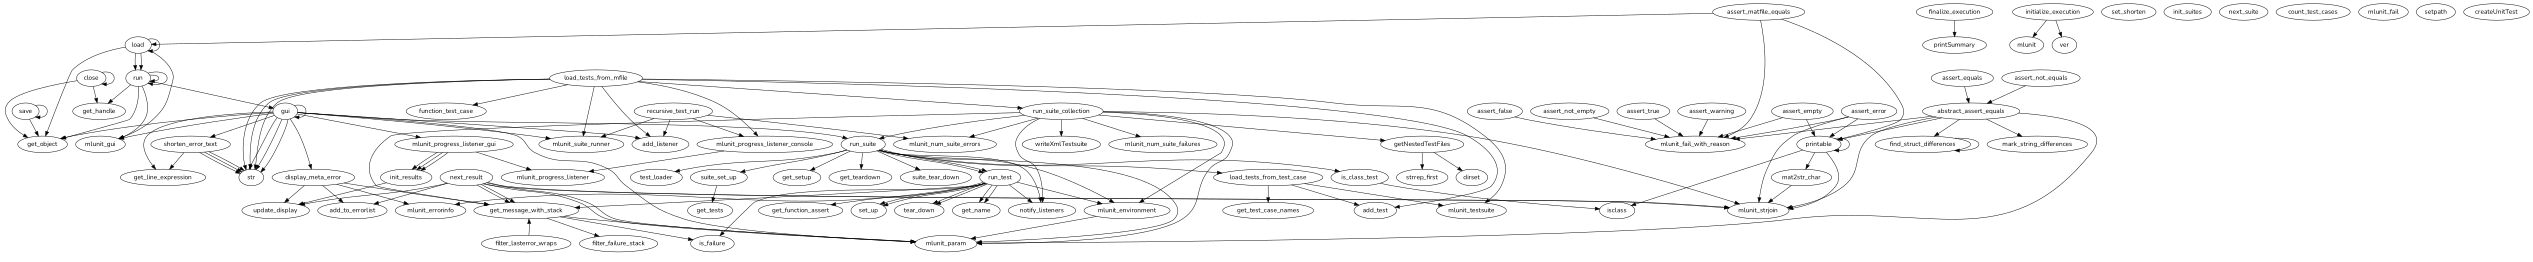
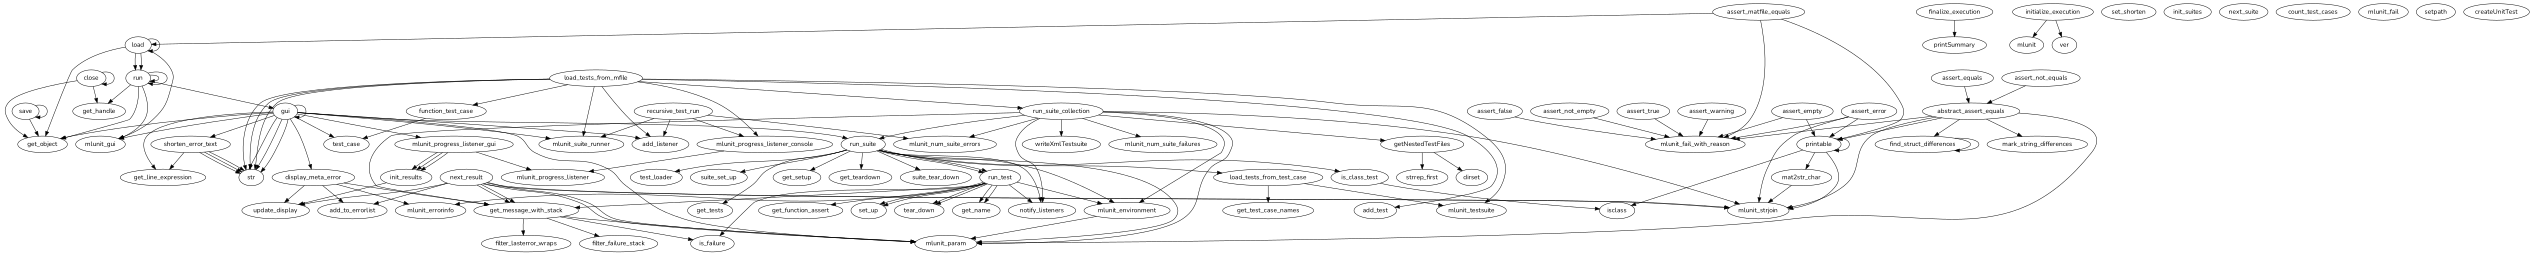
node "test_case": added
edge "suite_set_up" -> "get_tests": now "run_suite" -> "get_tests"
edge "load_tests_from_test_case" -> "add_test": removed
edge "filter_lasterror_wraps" -> "get_message_with_stack": reversed
